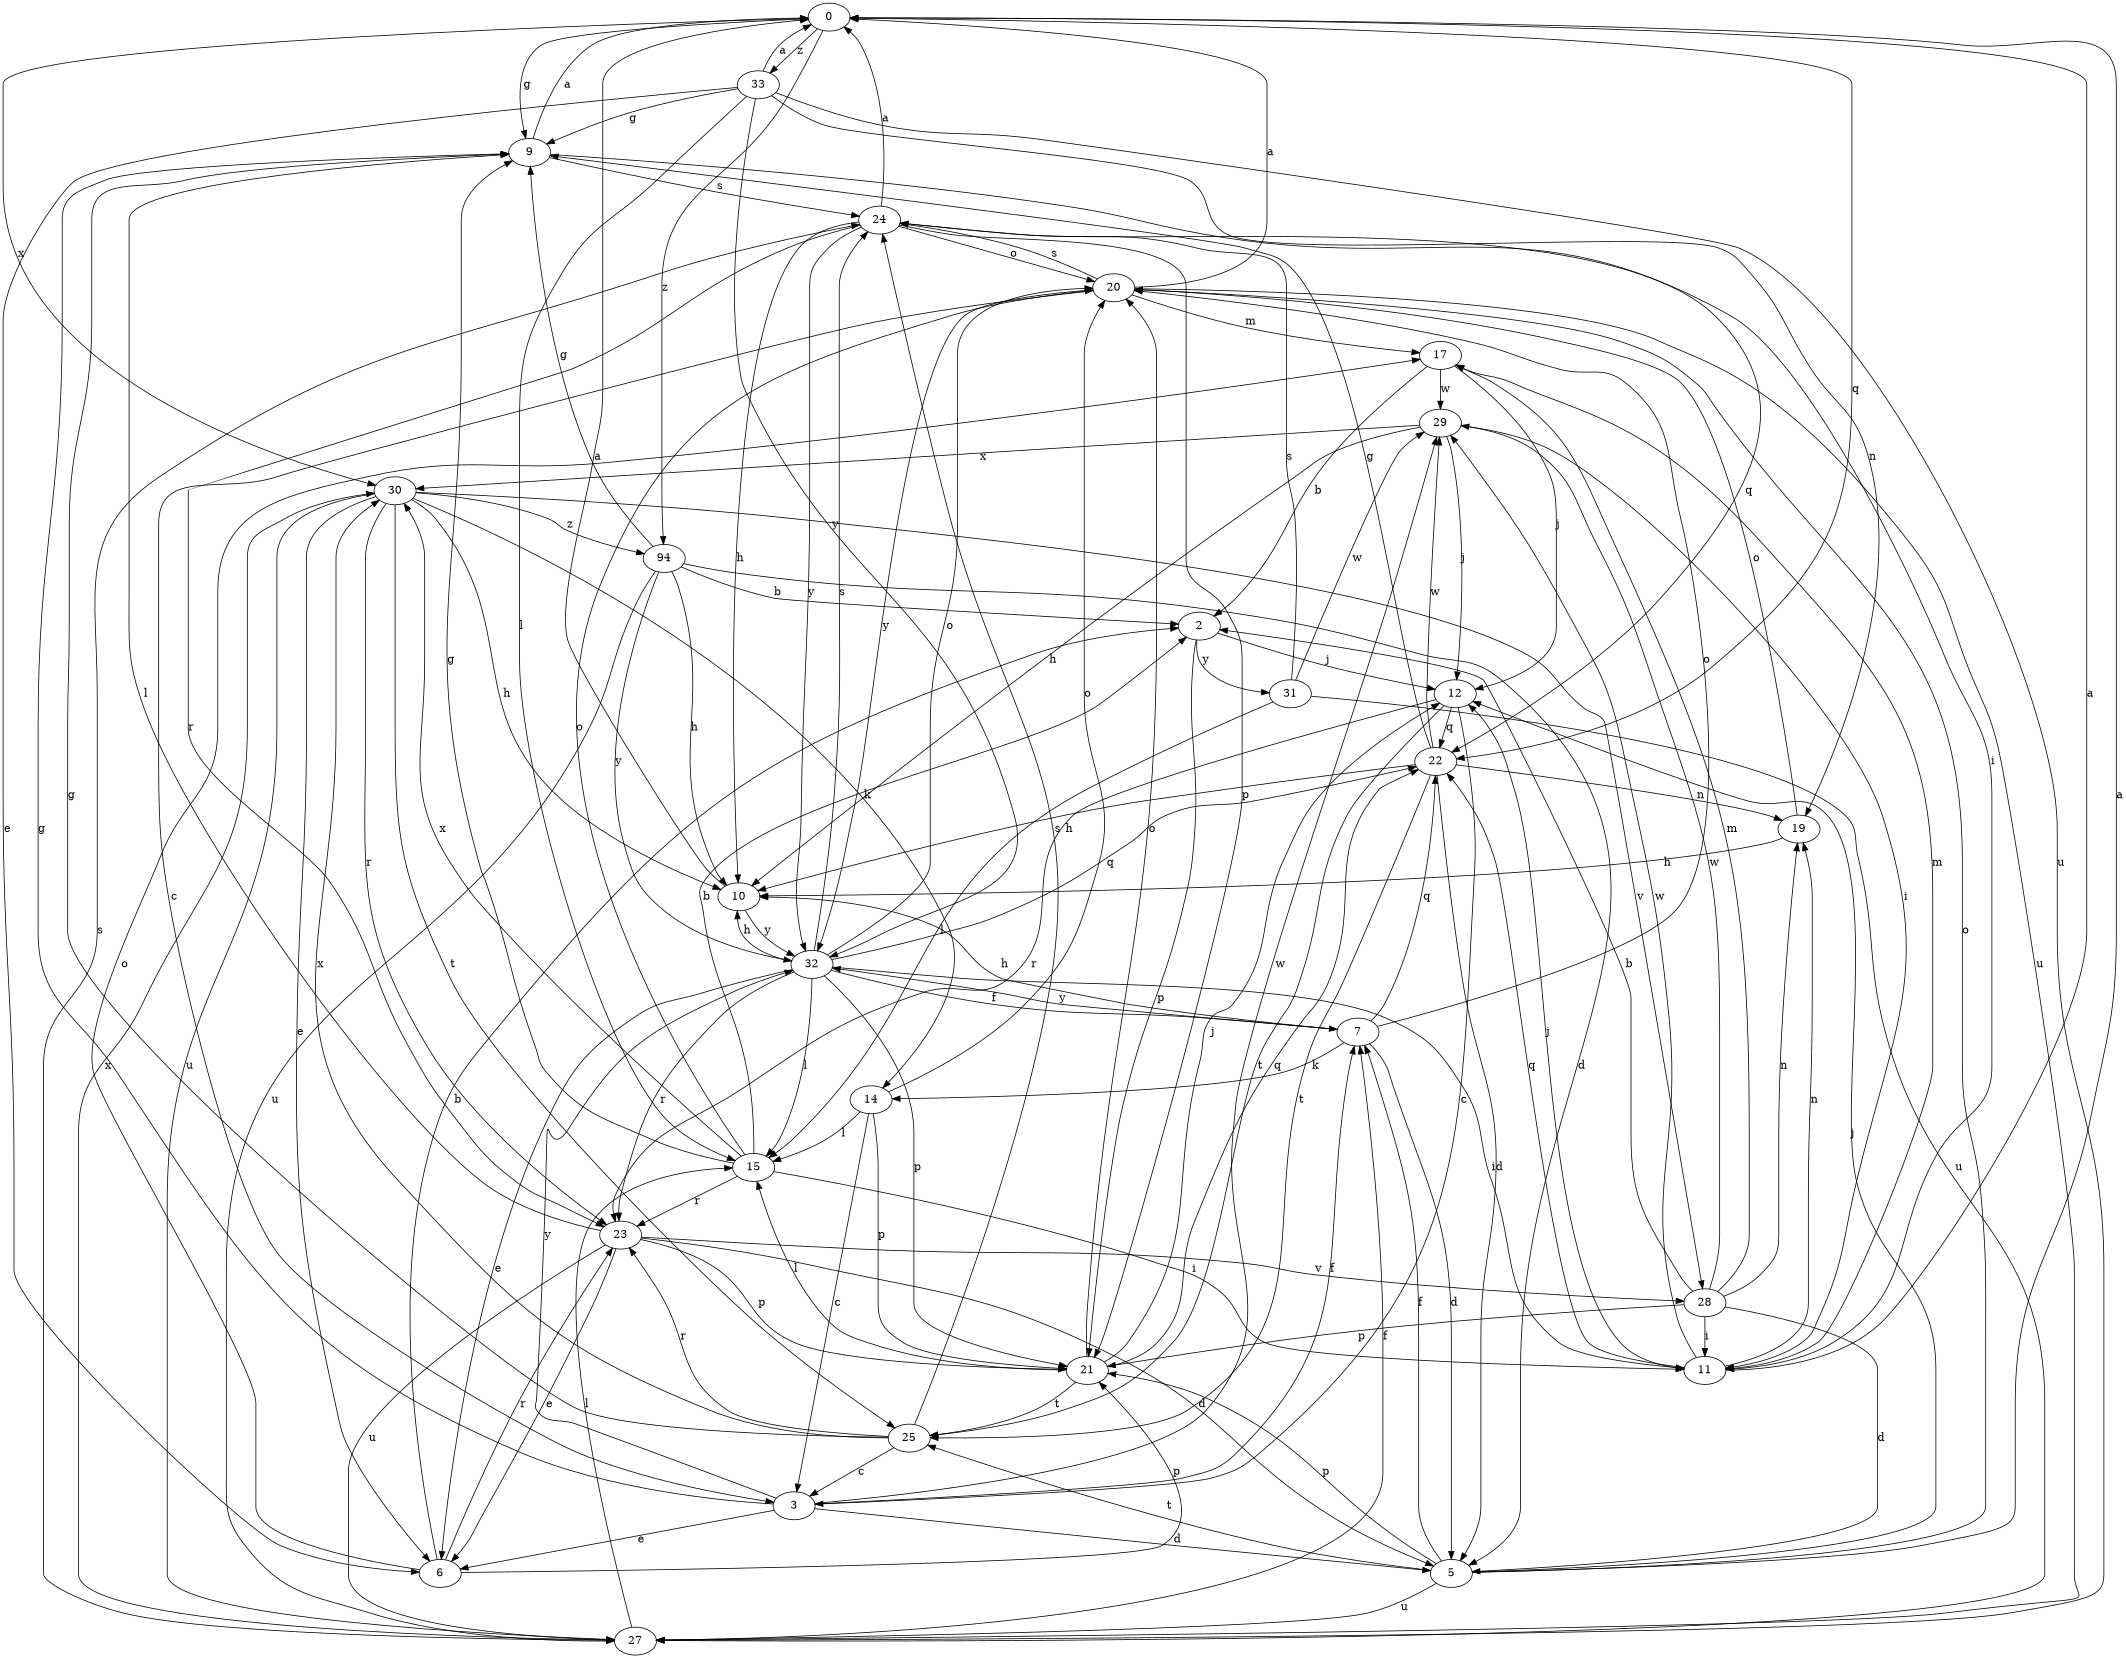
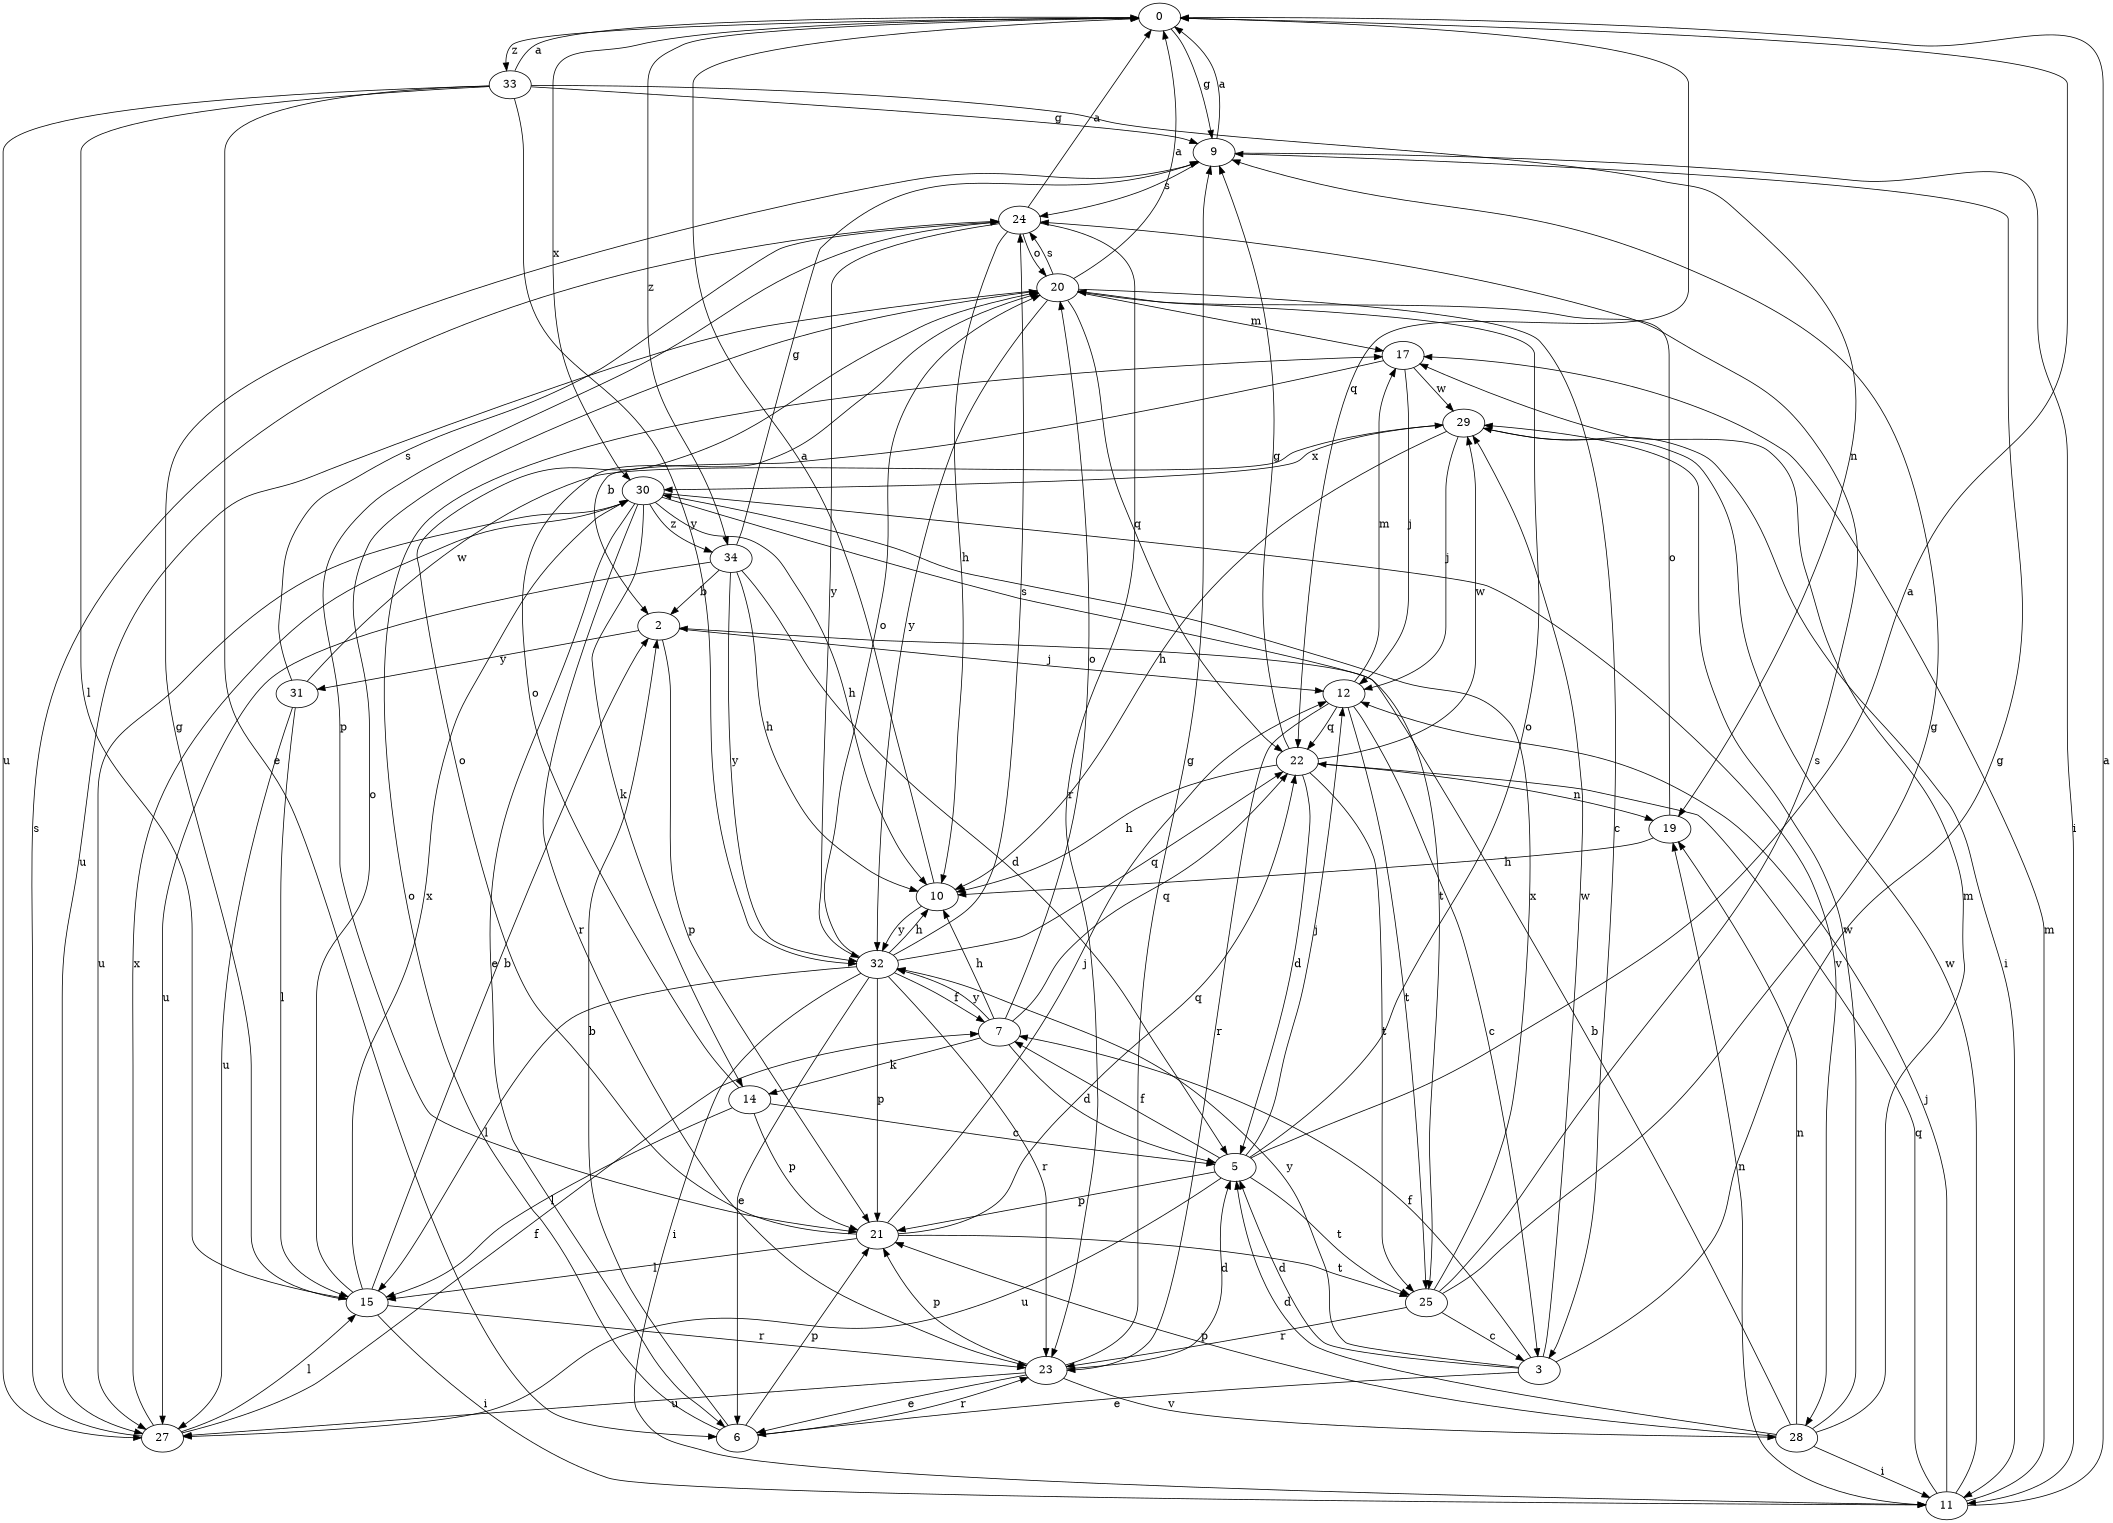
edge "24" -> "22": now "20" -> "22"
edge "12" -> "17": added, label "m"
node "94": label "94" -> "34"
edge "23" -> "9": label "l" -> "g"
edge "14" -> "3": now "14" -> "5"
